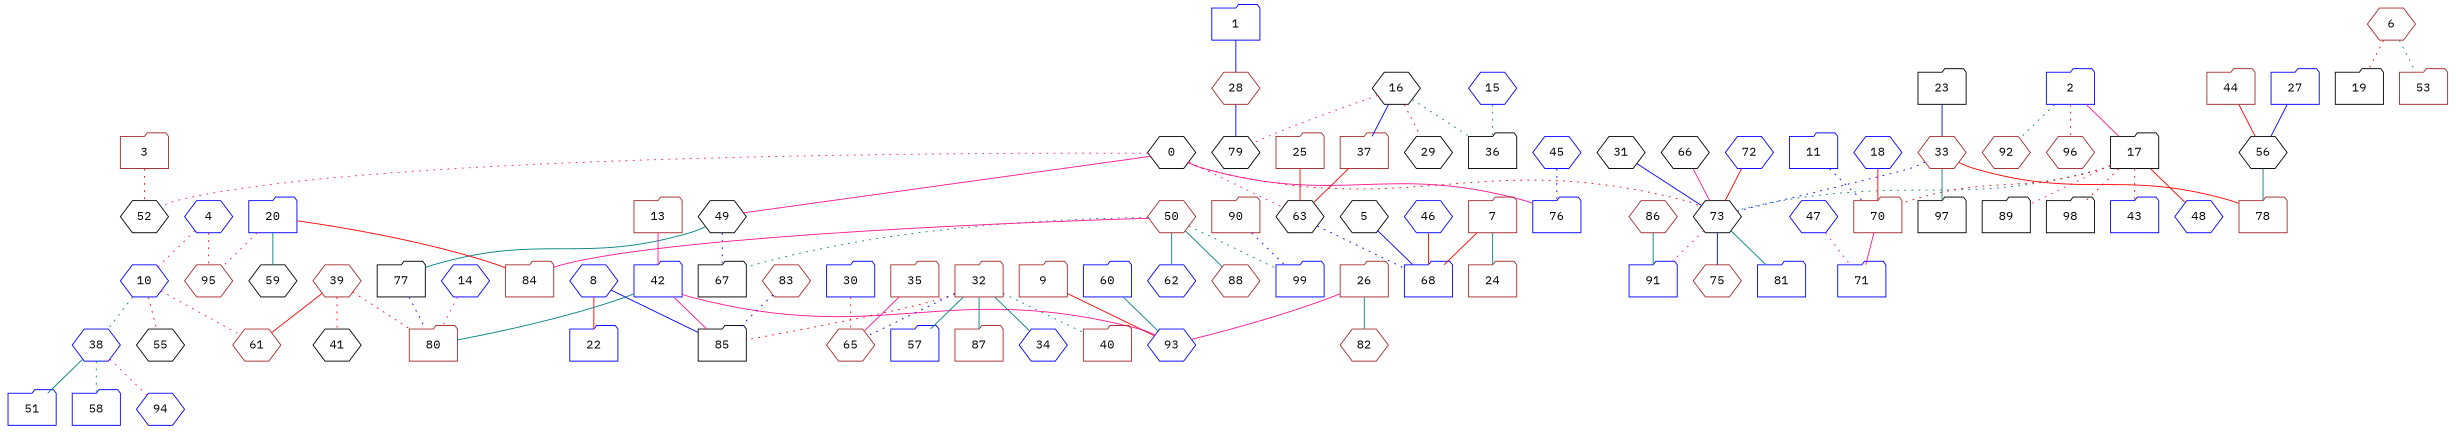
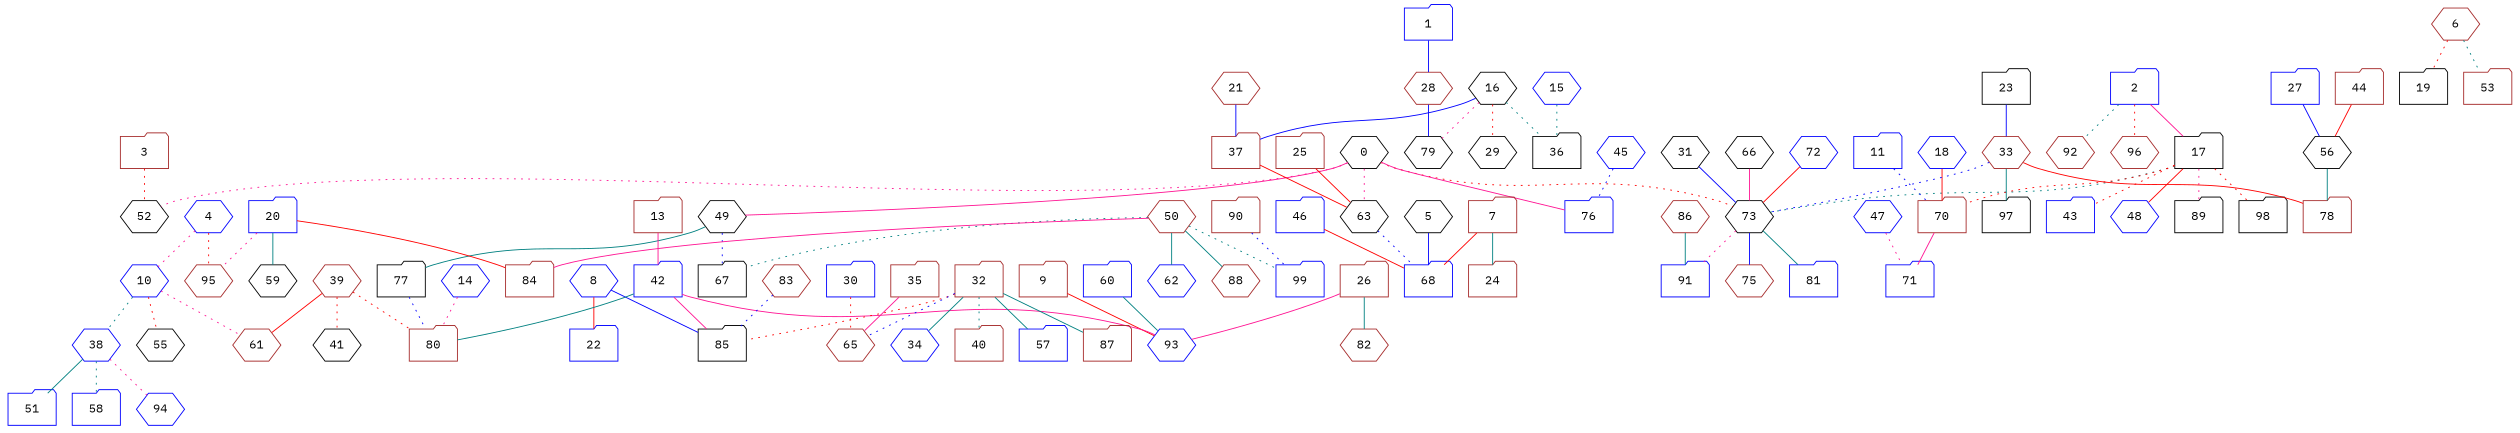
node "21": added
node "46": shape hexagon -> folder
